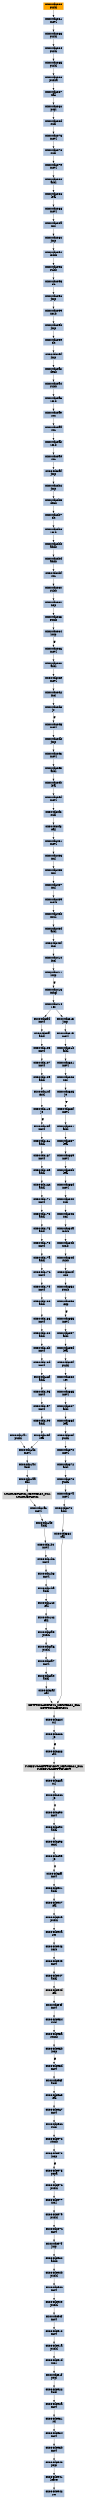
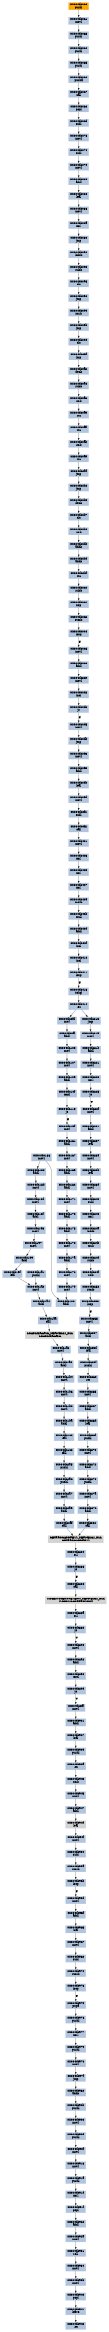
edge "0x004dc180 addl" -> "0x004dc186 movl": reversed
